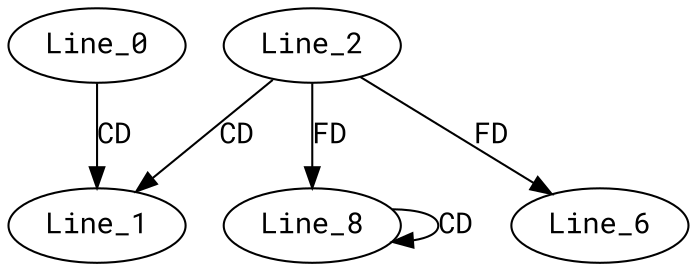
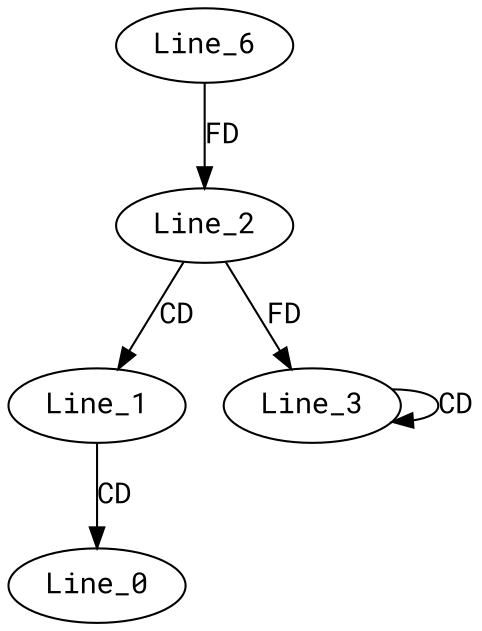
edge "Line_0" -> "Line_1": reversed
edge "Line_2" -> "Line_6": reversed
node "Line_8": label "Line_8" -> "Line_3"
